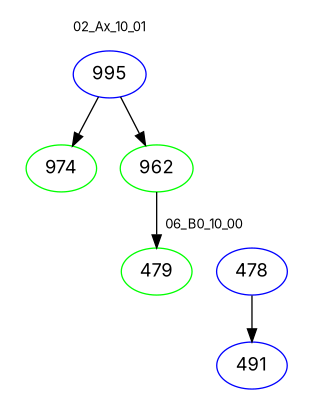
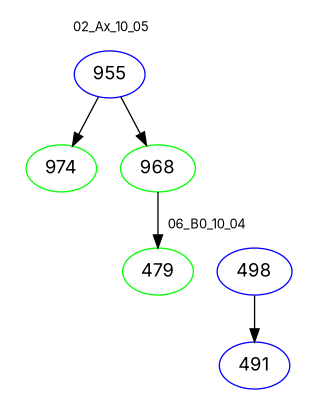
cluster "02_Ax_10_01": label "02_Ax_10_01" -> "02_Ax_10_05"
node "995": label "995" -> "955"
node "962": label "962" -> "968"
cluster "06_B0_10_00": label "06_B0_10_00" -> "06_B0_10_04"
node "478": label "478" -> "498"
